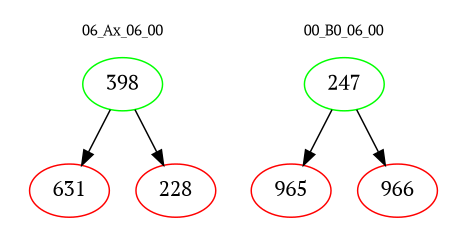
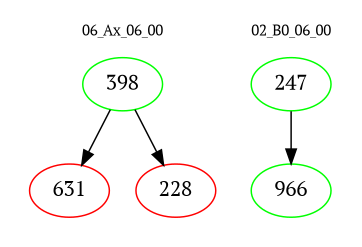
cluster "00_B0_06_00": label "00_B0_06_00" -> "02_B0_06_00"
node "965": removed
node "966": color red -> green
